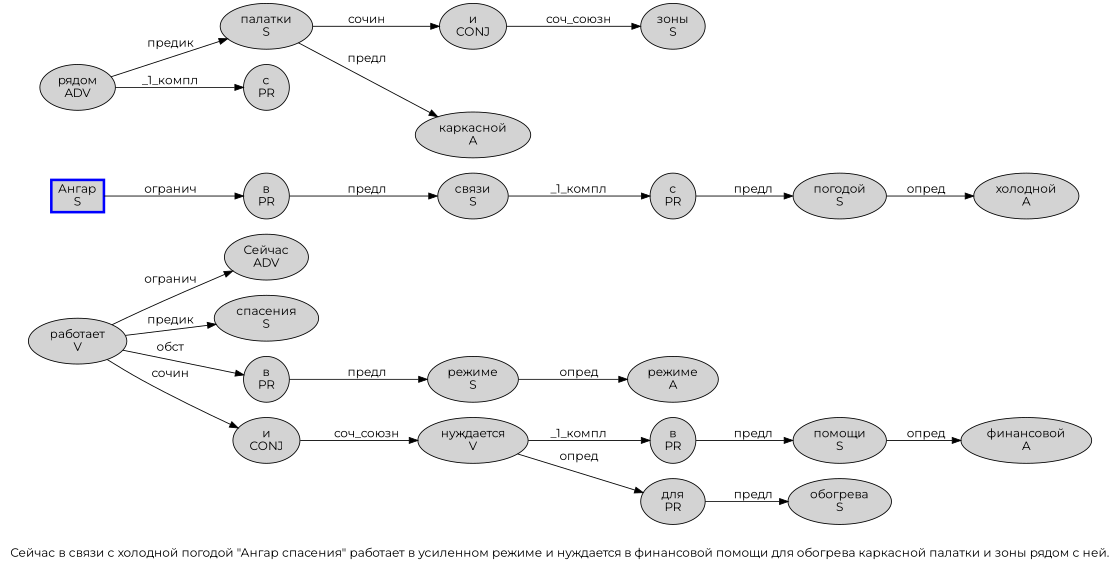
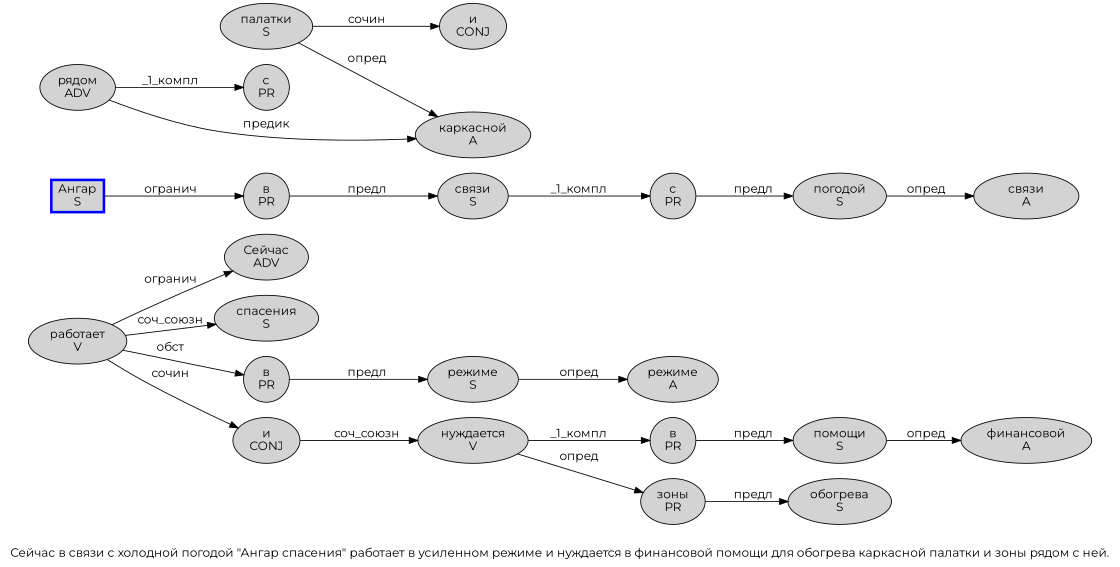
node "зоны S": removed
edge "рядом ADV" -> "палатки S": now "рядом ADV" -> "каркасной A"
edge "палатки S" -> "каркасной A": label "предл" -> "опред"
node "холодной A": label "холодной A" -> "связи A"
edge "работает V" -> "спасения S": label "предик" -> "соч_союзн"
node "для PR": label "для PR" -> "зоны PR"
